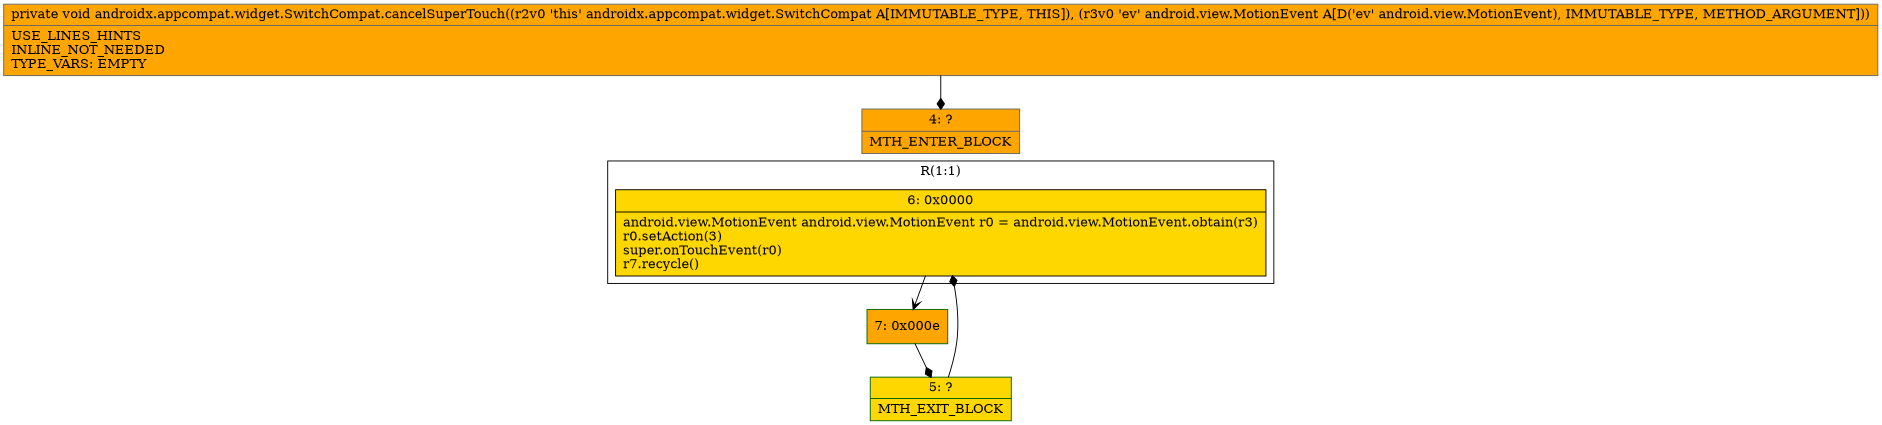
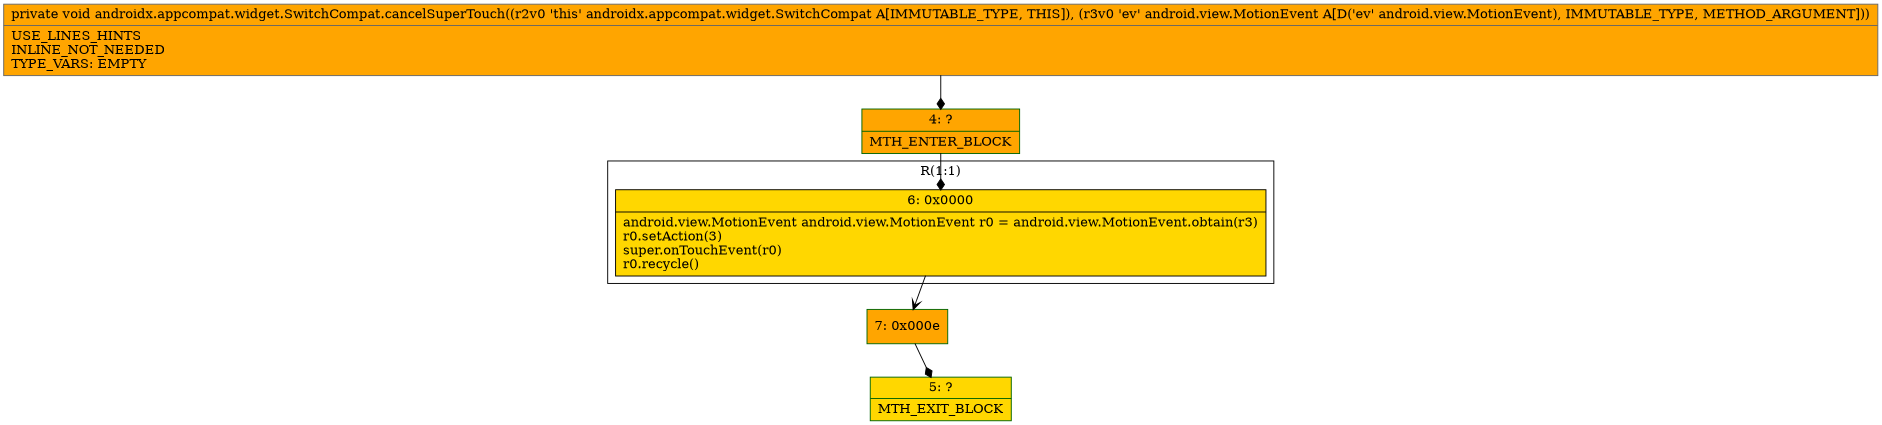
node "4: ?": color gray40 -> darkgreen
node "6: 0x0000": text "r7.recycle()" -> "r0.recycle()"
edge "5: ?" -> "6: 0x0000": now "4: ?" -> "6: 0x0000"
